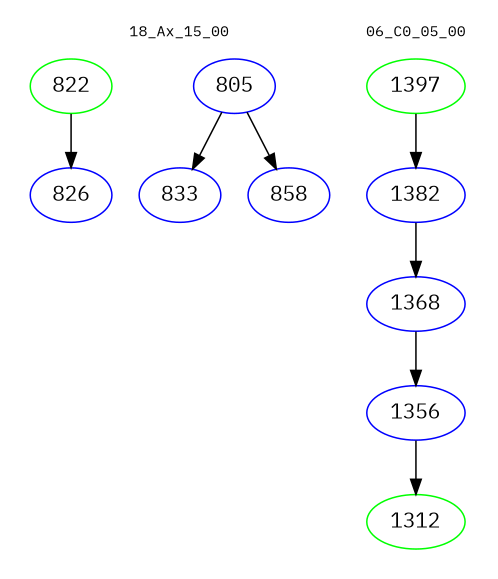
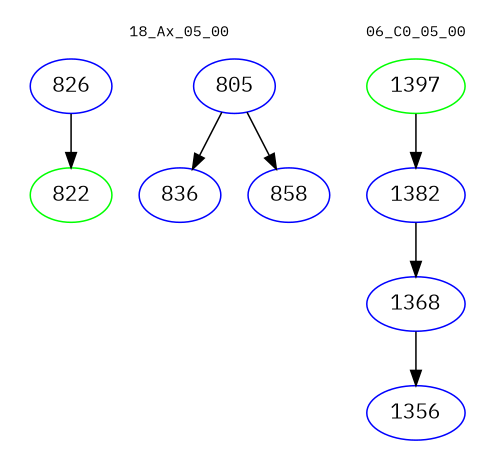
cluster "18_Ax_15_00": label "18_Ax_15_00" -> "18_Ax_05_00"
edge "822" -> "826": reversed
node "833": label "833" -> "836"
node "1312": removed
